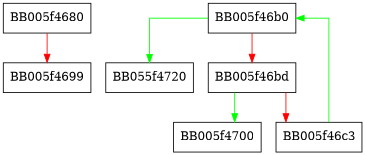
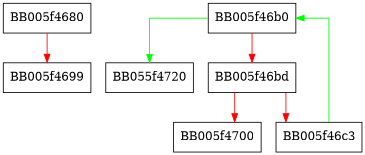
edge "BB005f46bd" -> "BB005f4700": color green -> red
